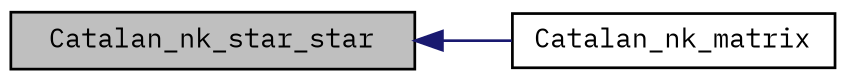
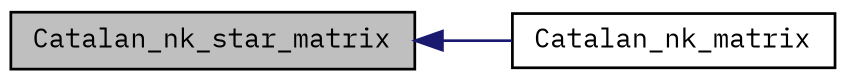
node "Catalan_nk_star_star": label "Catalan_nk_star_star" -> "Catalan_nk_star_matrix"
